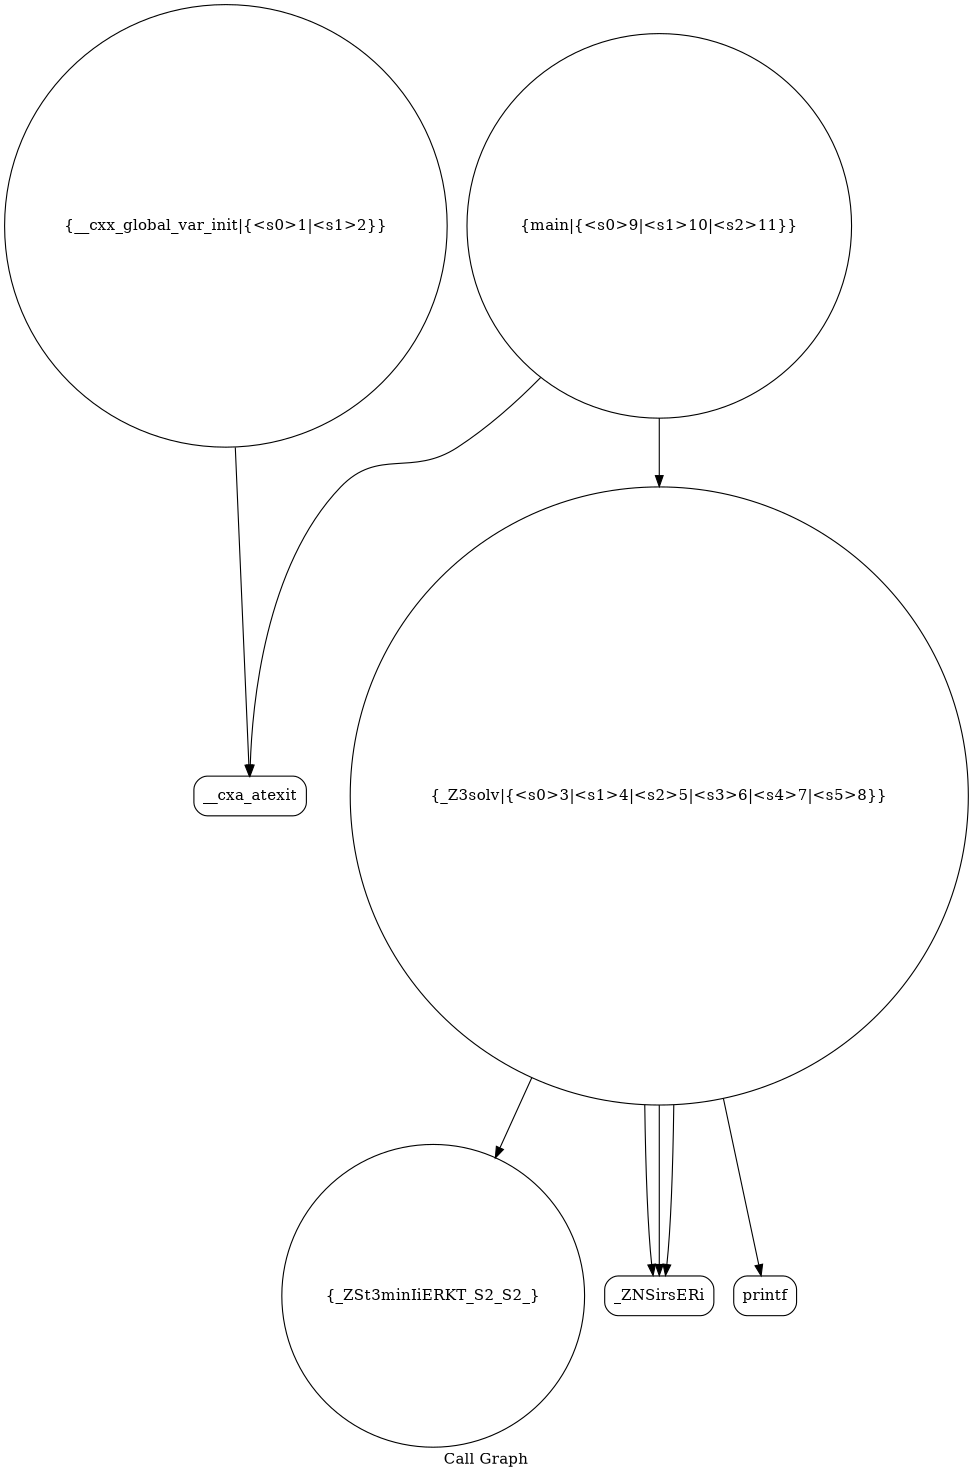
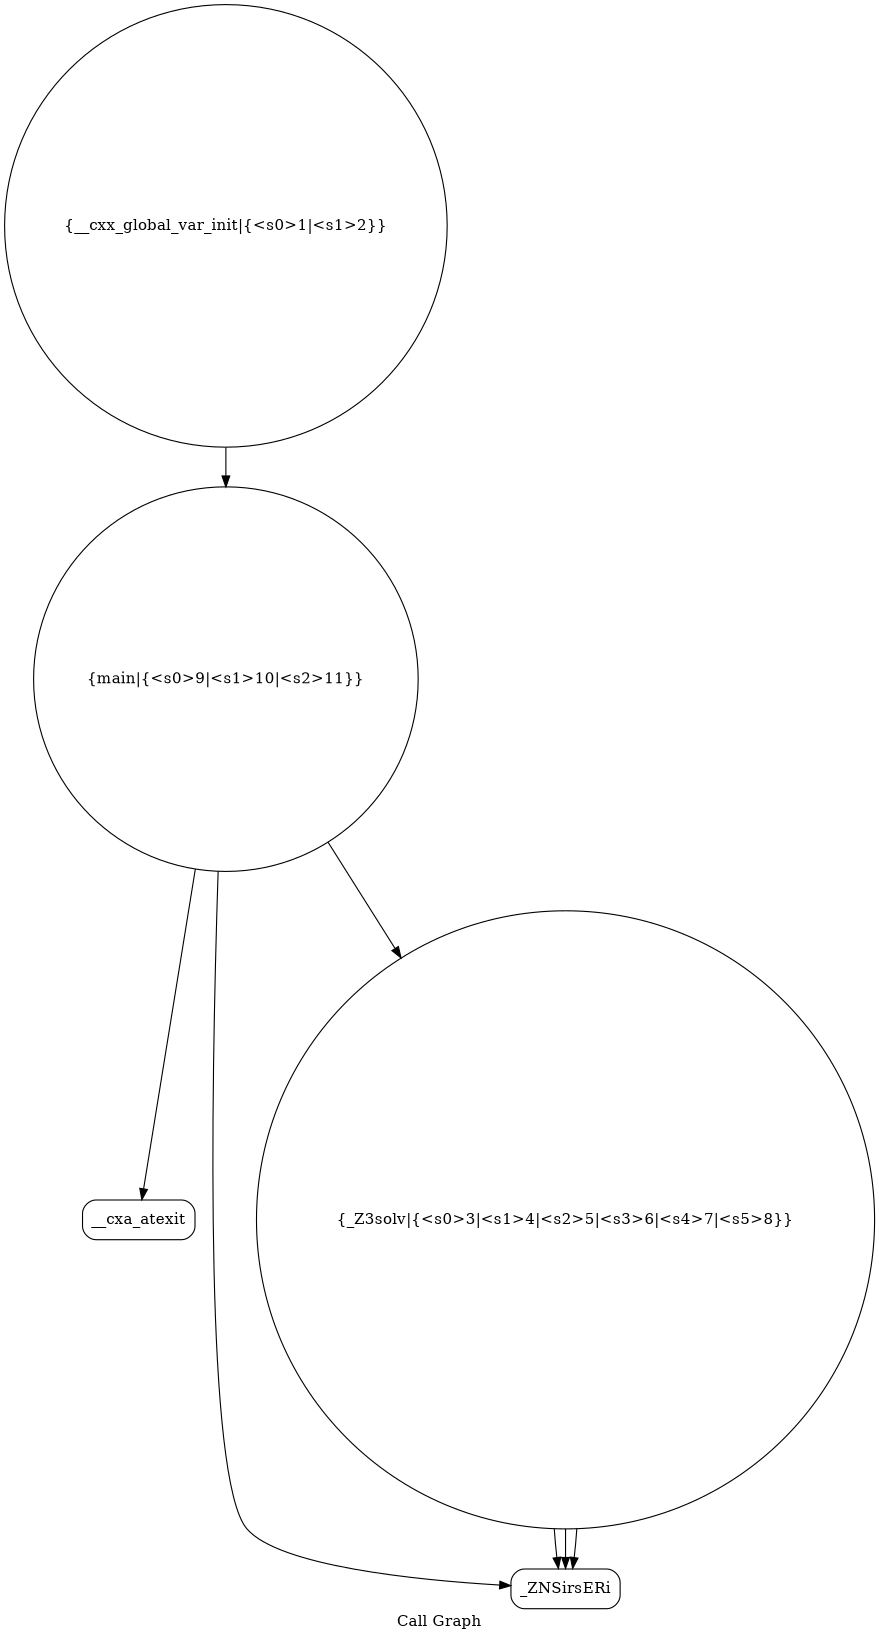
edge "{__cxx_global_var_init|{<s0>1|<s1>2}}" -> "__cxa_atexit": now "{__cxx_global_var_init|{<s0>1|<s1>2}}" -> "{main|{<s0>9|<s1>10|<s2>11}}"
node "{_ZSt3minIiERKT_S2_S2_}": removed
node "printf": removed
edge "{main|{<s0>9|<s1>10|<s2>11}}" -> "_ZNSirsERi": added
